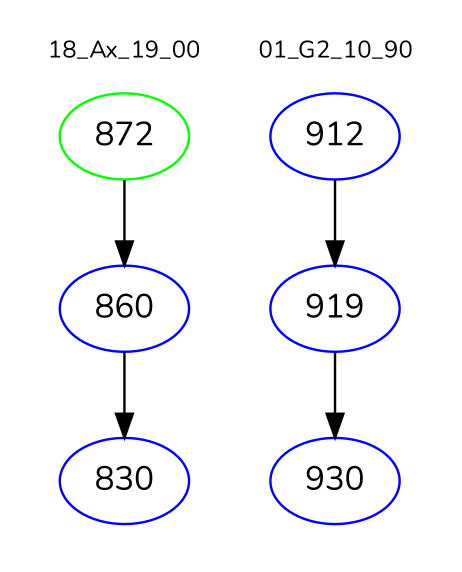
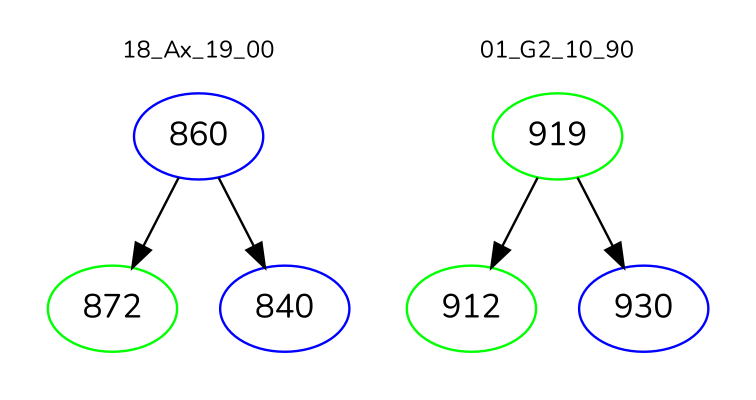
node "912": color blue -> green
edge "872" -> "860": reversed
edge "912" -> "919": reversed
node "919": color blue -> green
node "830": label "830" -> "840"
